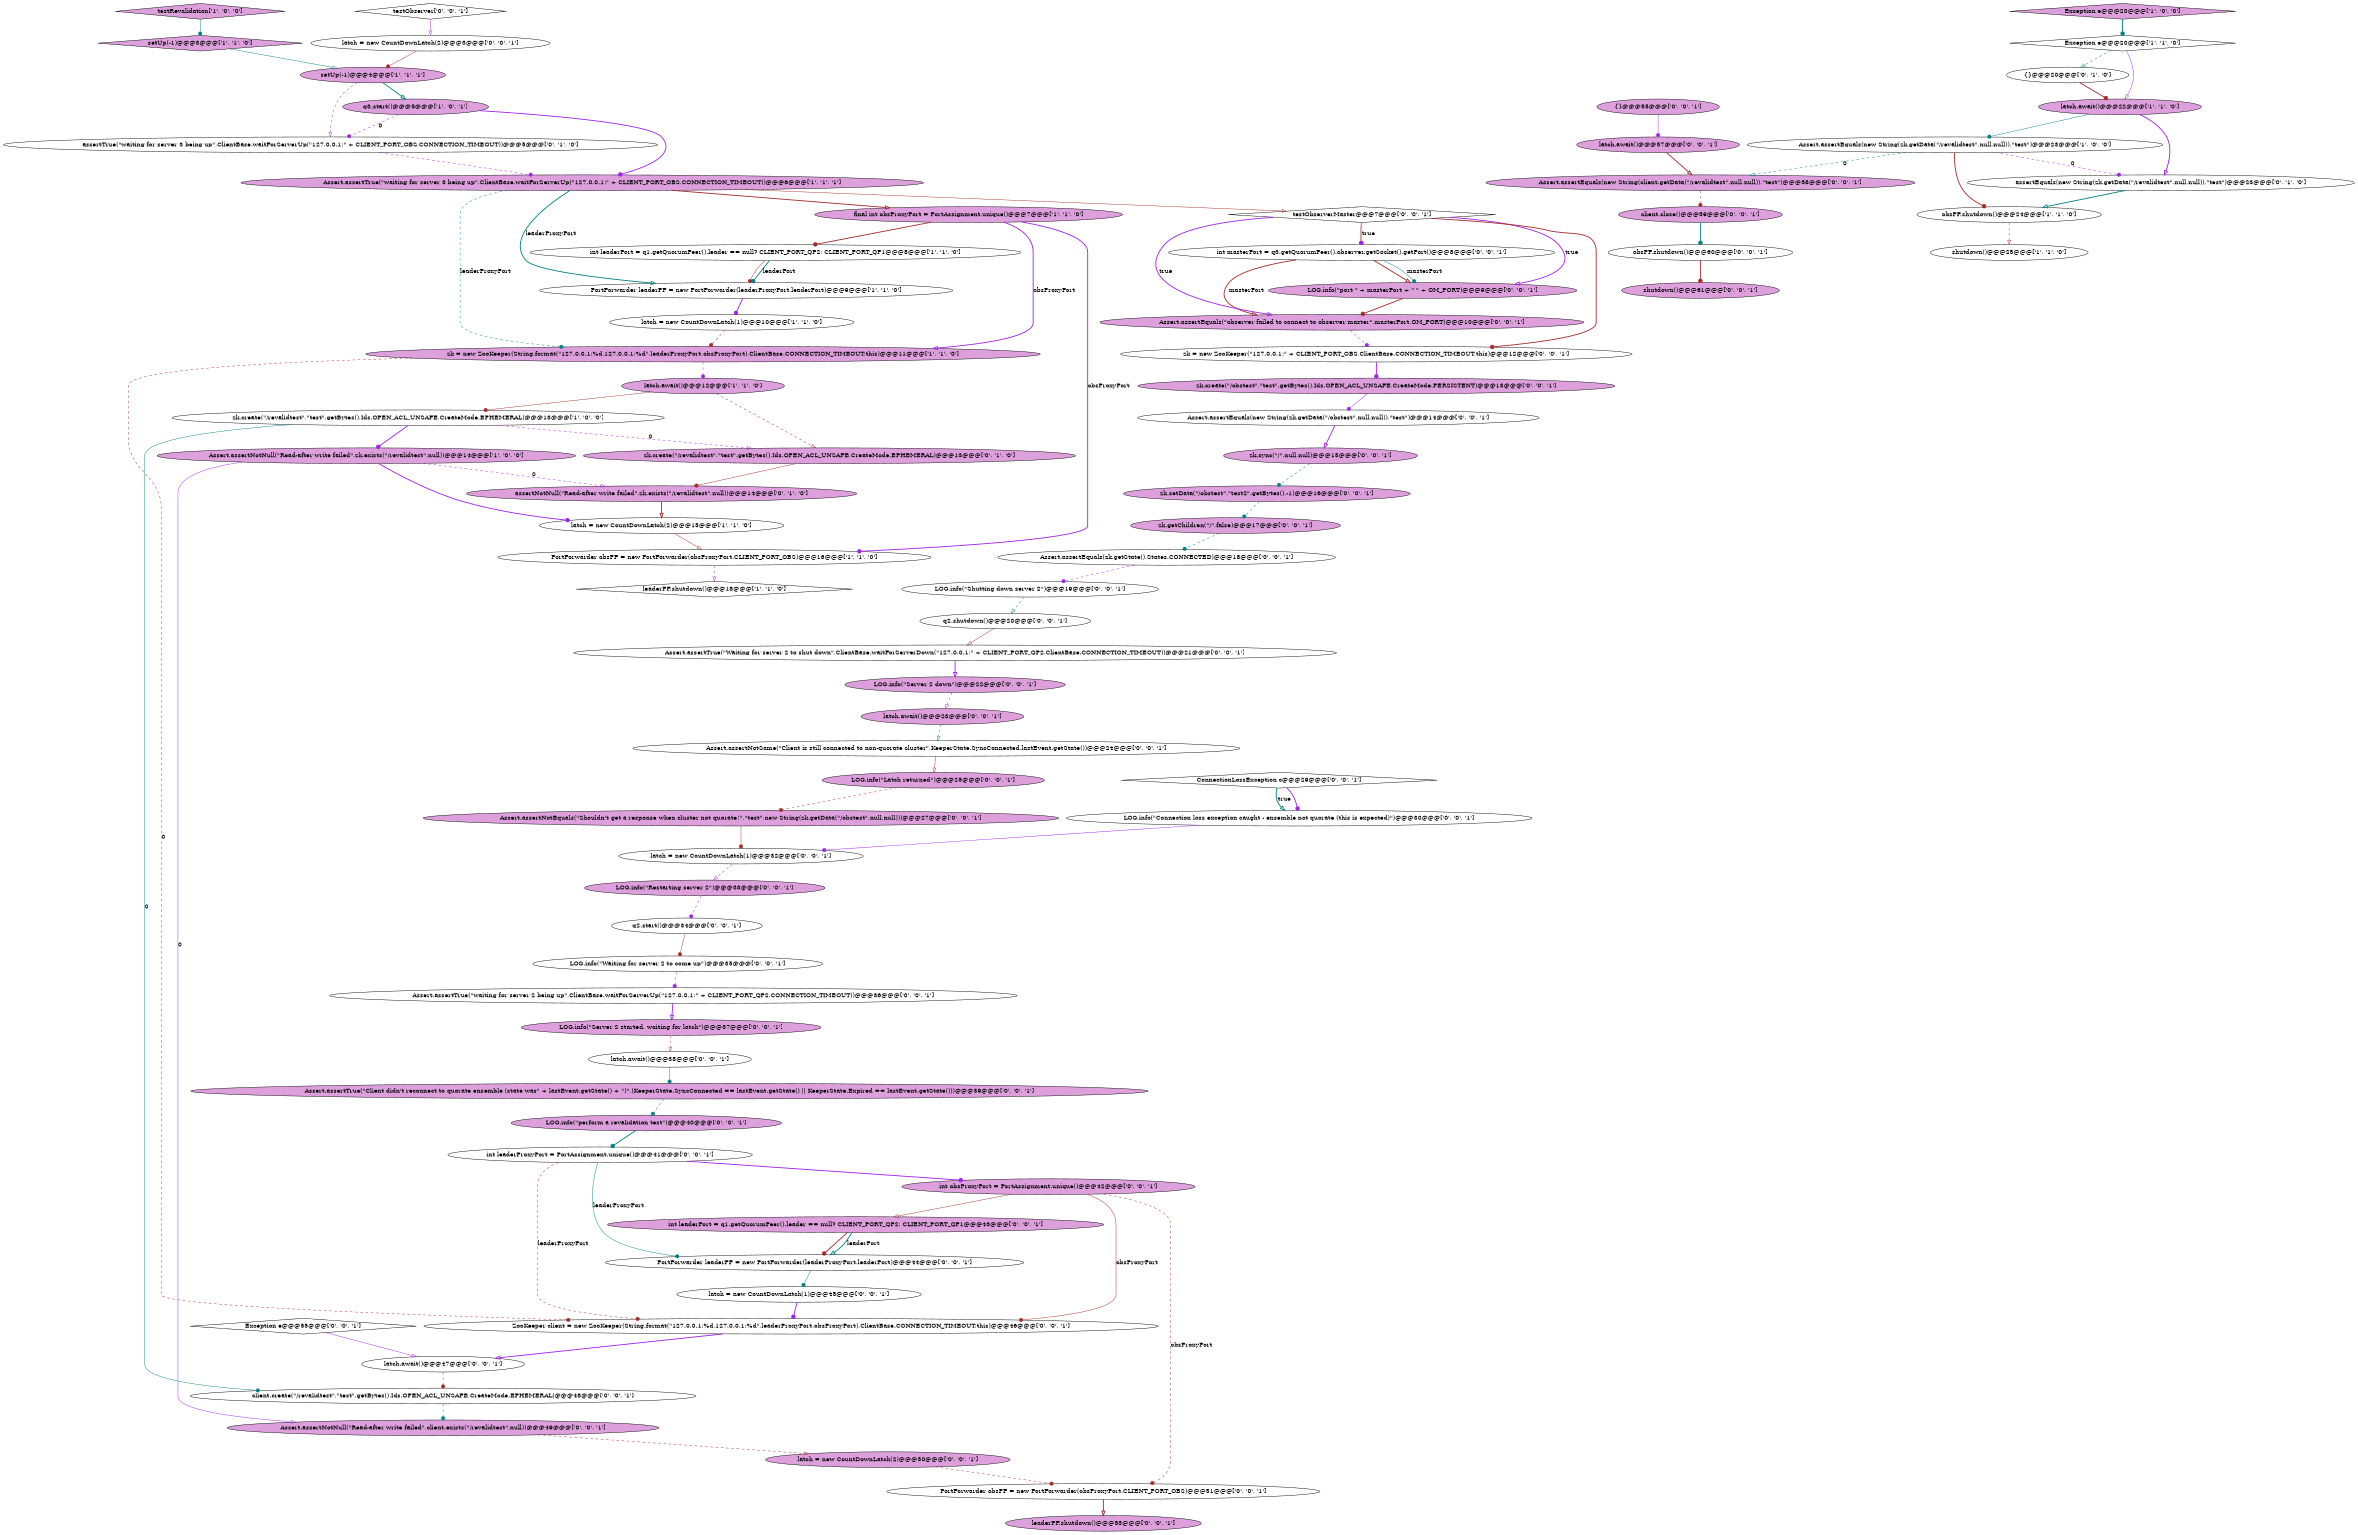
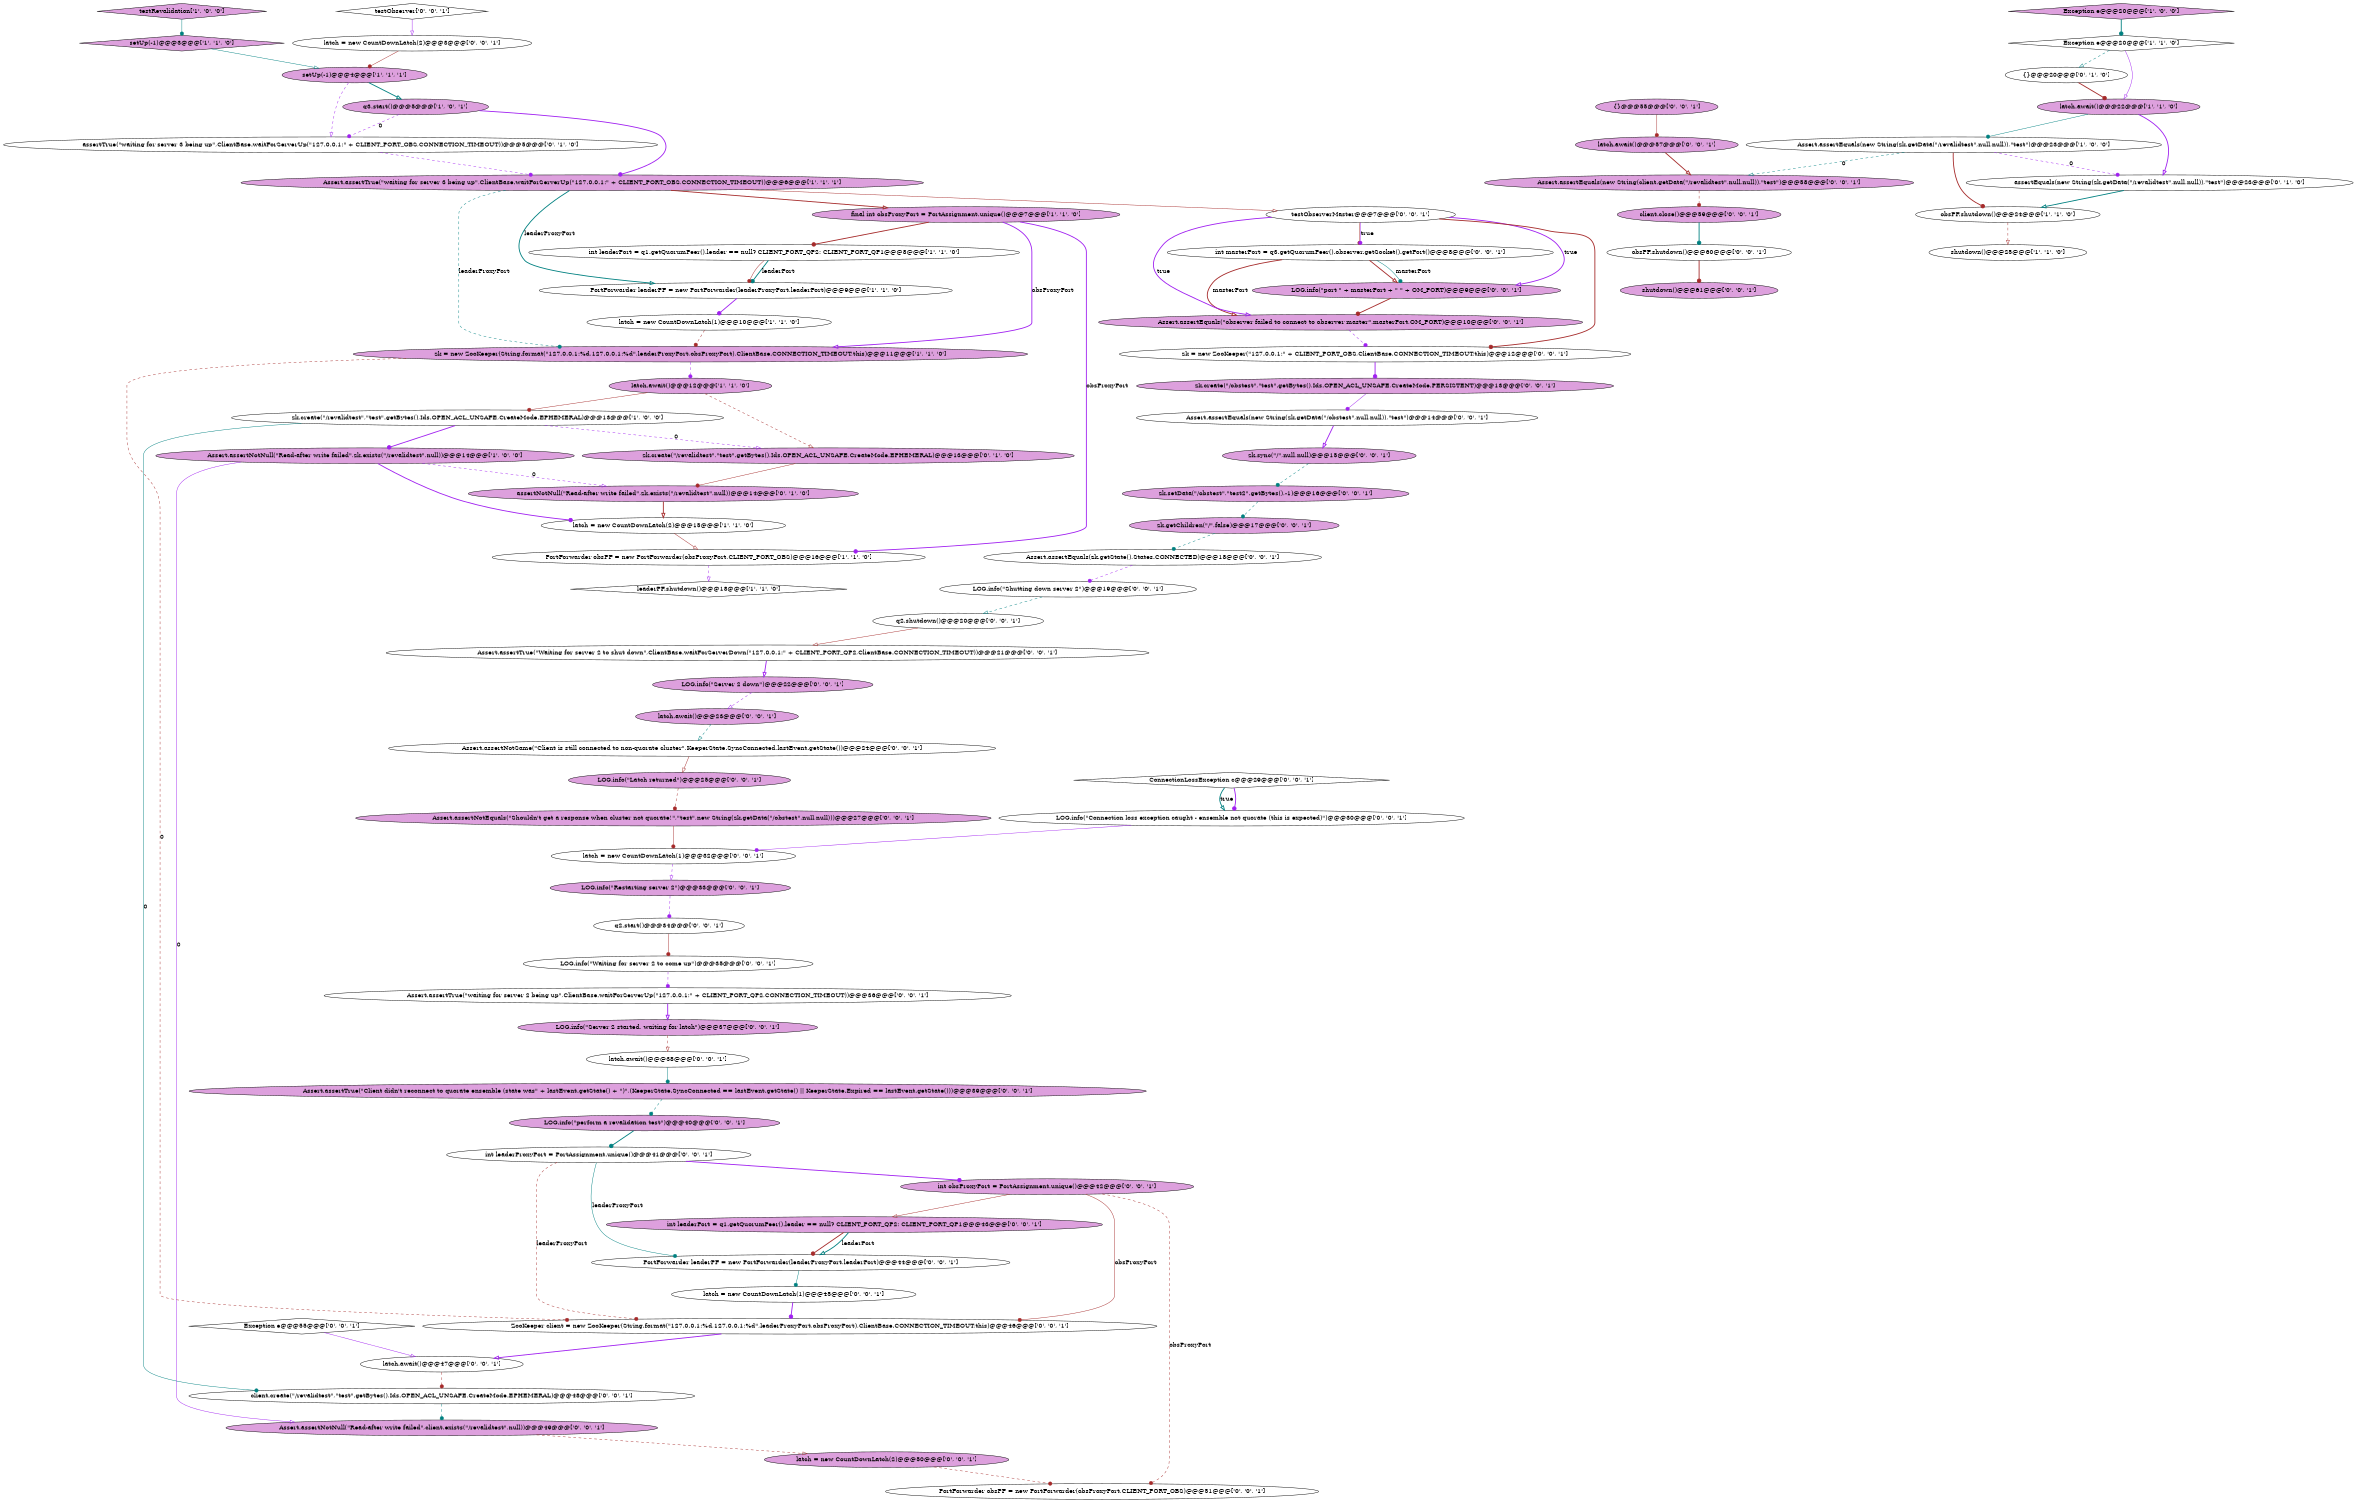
edge "{}@@@55@@@['0', '0', '1']" -> "latch.await()@@@57@@@['0', '0', '1']": color purple -> brown
node "testObserverMaster@@@7@@@['0', '0', '1']": shape diamond -> ellipse
node "leaderPF.shutdown()@@@53@@@['0', '0', '1']": removed
